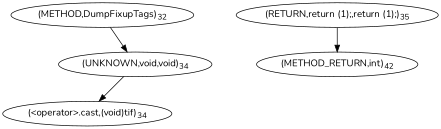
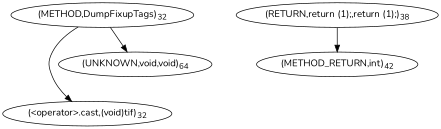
node "(RETURN,return (1);,return (1);)": text "35" -> "38"
node "(UNKNOWN,void,void)": text "34" -> "64"
edge "(UNKNOWN,void,void)" -> "(<operator>.cast,(void)tif)": now "(METHOD,DumpFixupTags)" -> "(<operator>.cast,(void)tif)"
node "(<operator>.cast,(void)tif)": text "34" -> "32"
